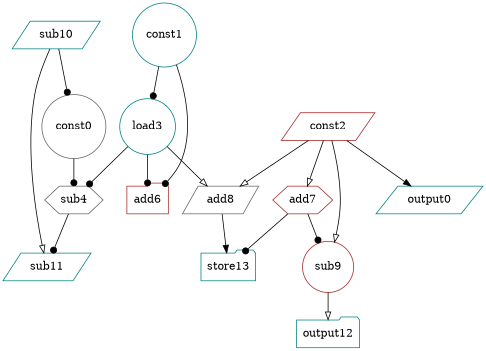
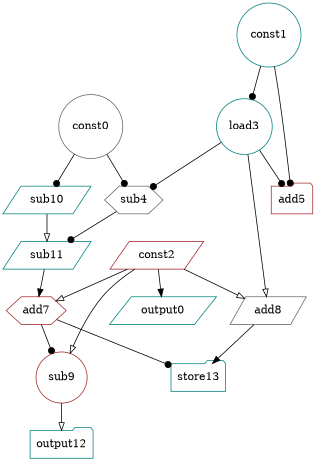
edge "sub10" -> "const0": reversed
node "add6": label "add6" -> "add5"
edge "sub11" -> "add7": added
